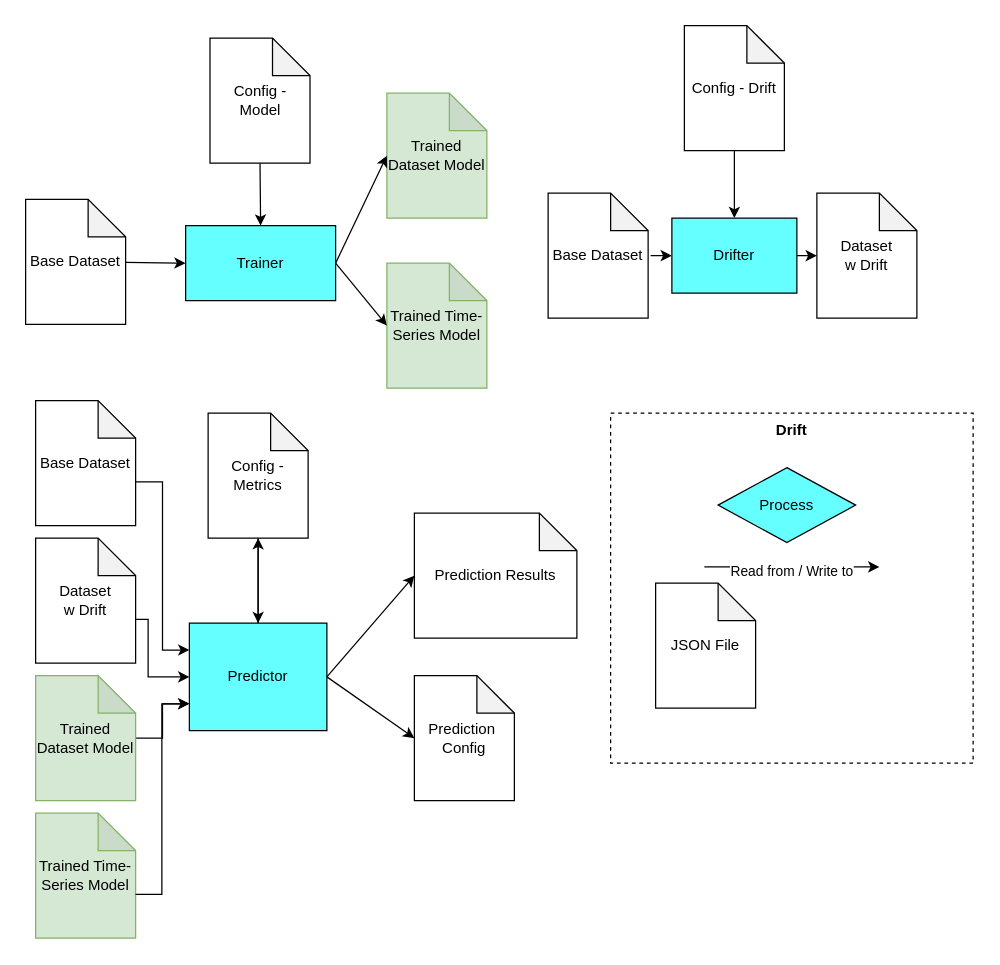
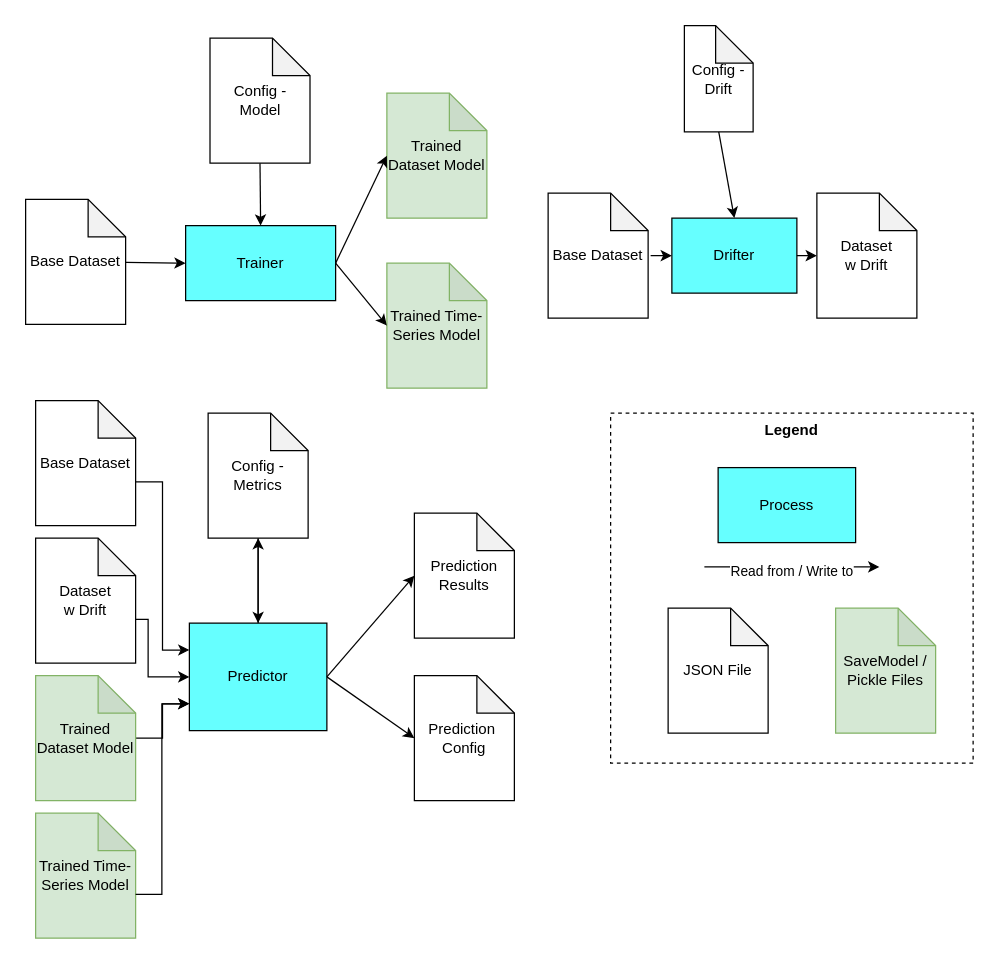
node "Config - Drift": size 100x125 -> 69x106
node "Drift": label "Drift" -> "Legend"
node "Process": shape diamond -> rectangle
node "Prediction Results": size 163x125 -> 100x125
node "JSON File": moved (706, 646) -> (718, 671)
node "SaveModel / Pickle Files": added
